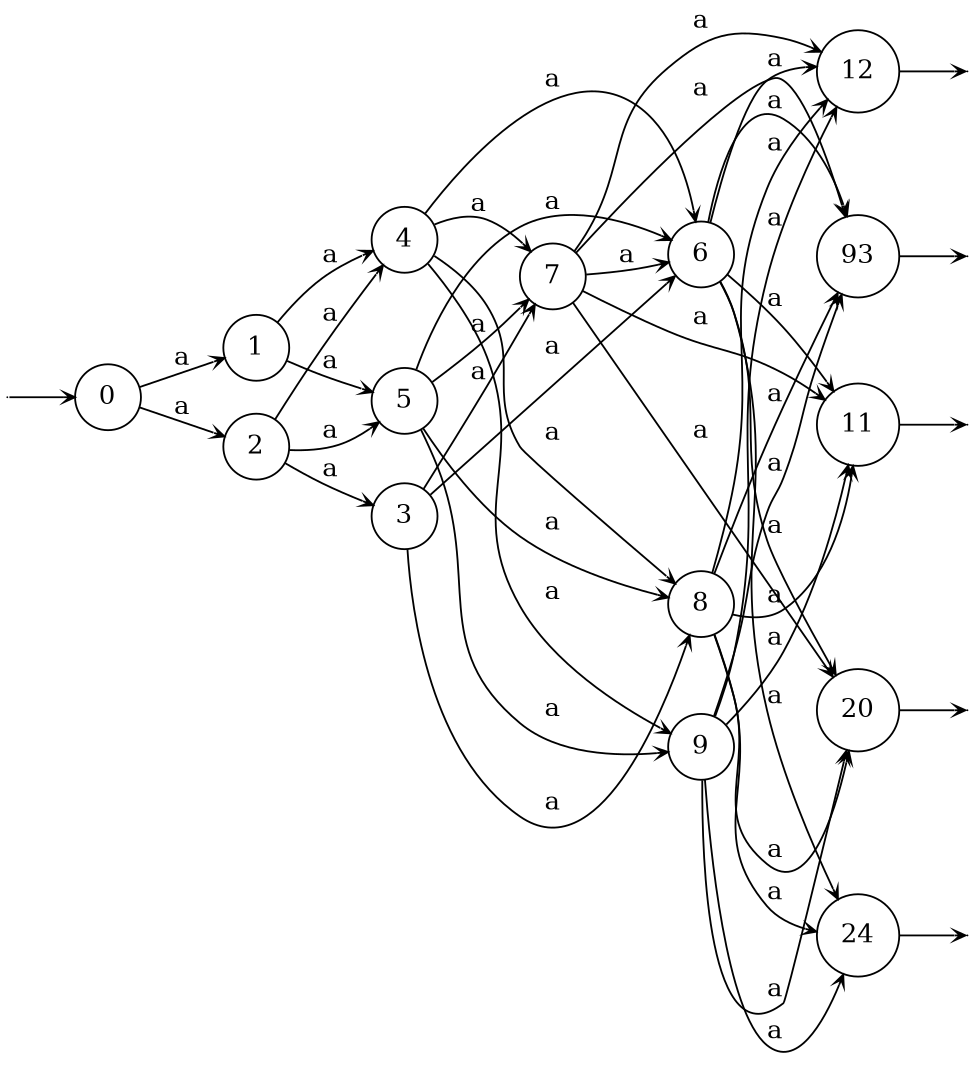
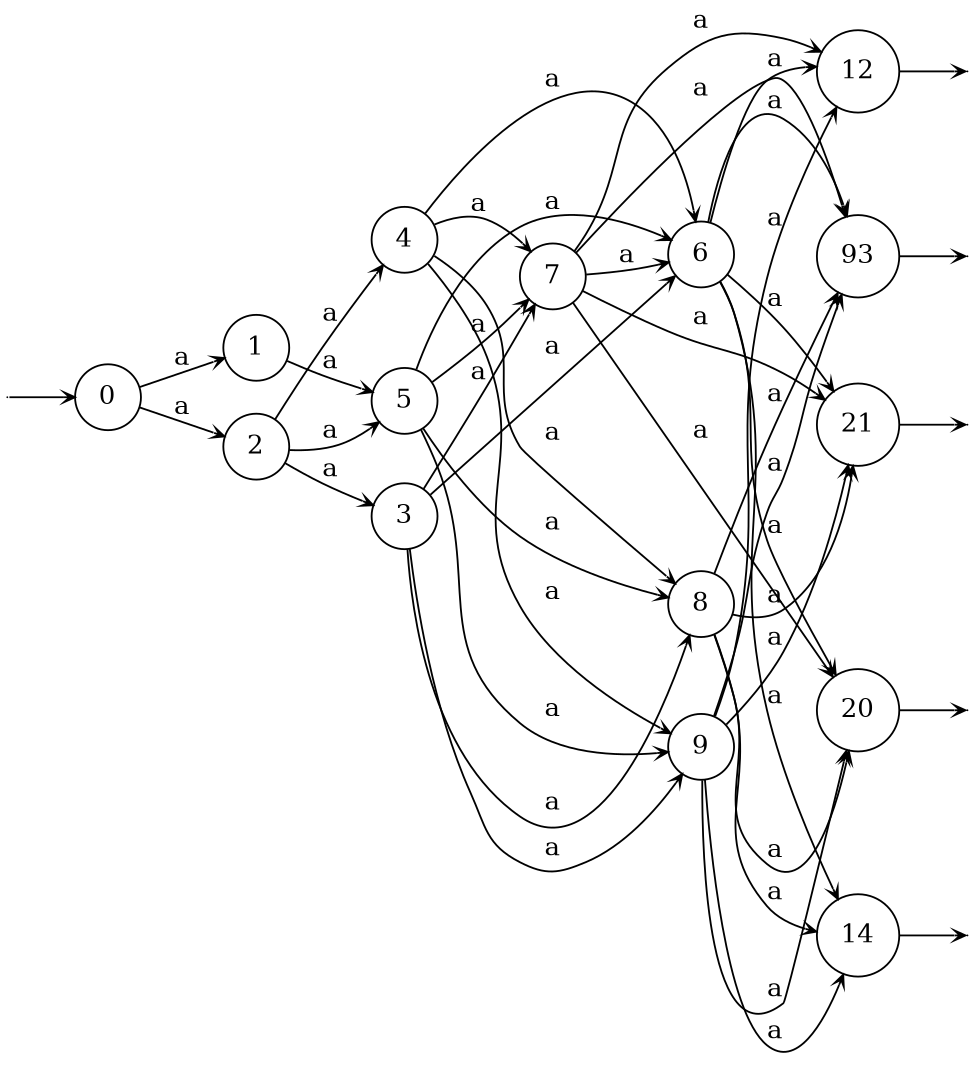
edge "8" -> "12": removed, label "a"
edge "1" -> "4": removed, label "a"
node "11": label "11" -> "21"
edge "3" -> "9": added, label "a"
node "24": label "24" -> "14"
